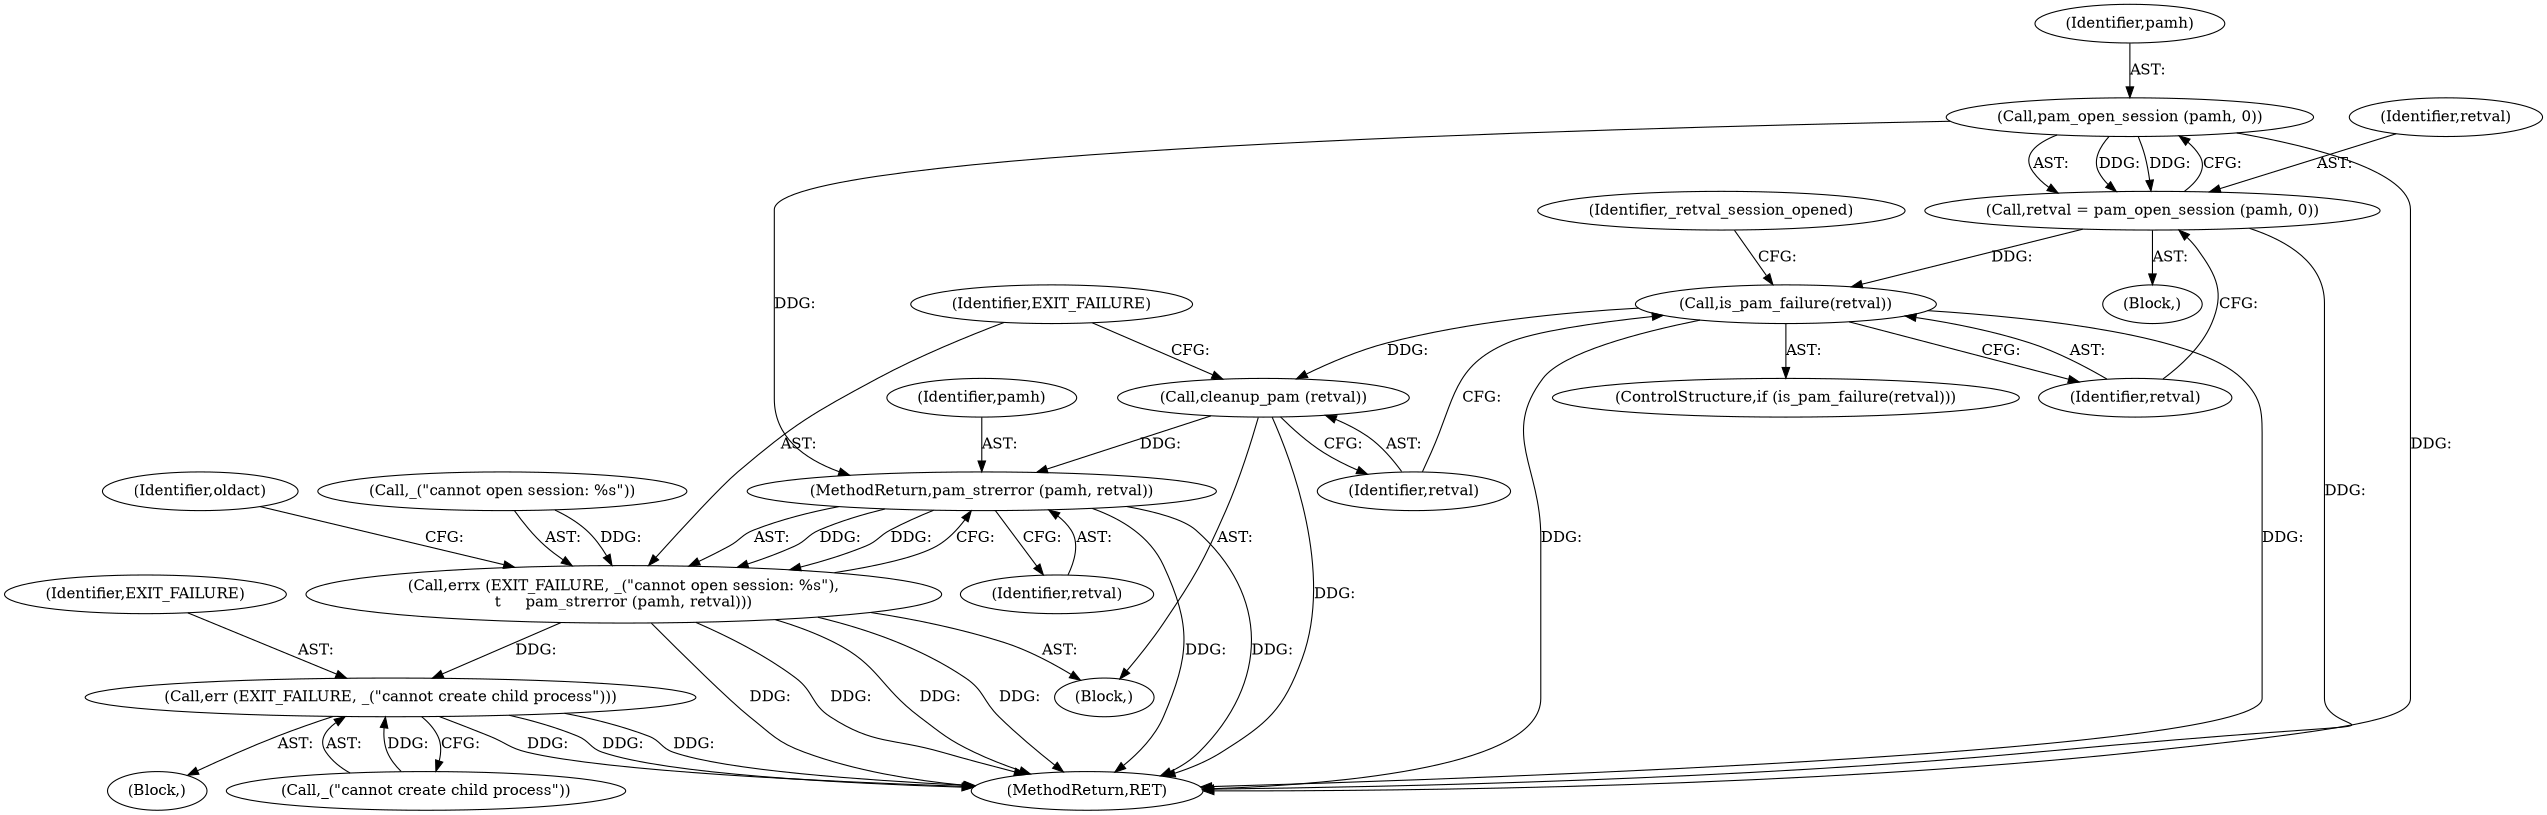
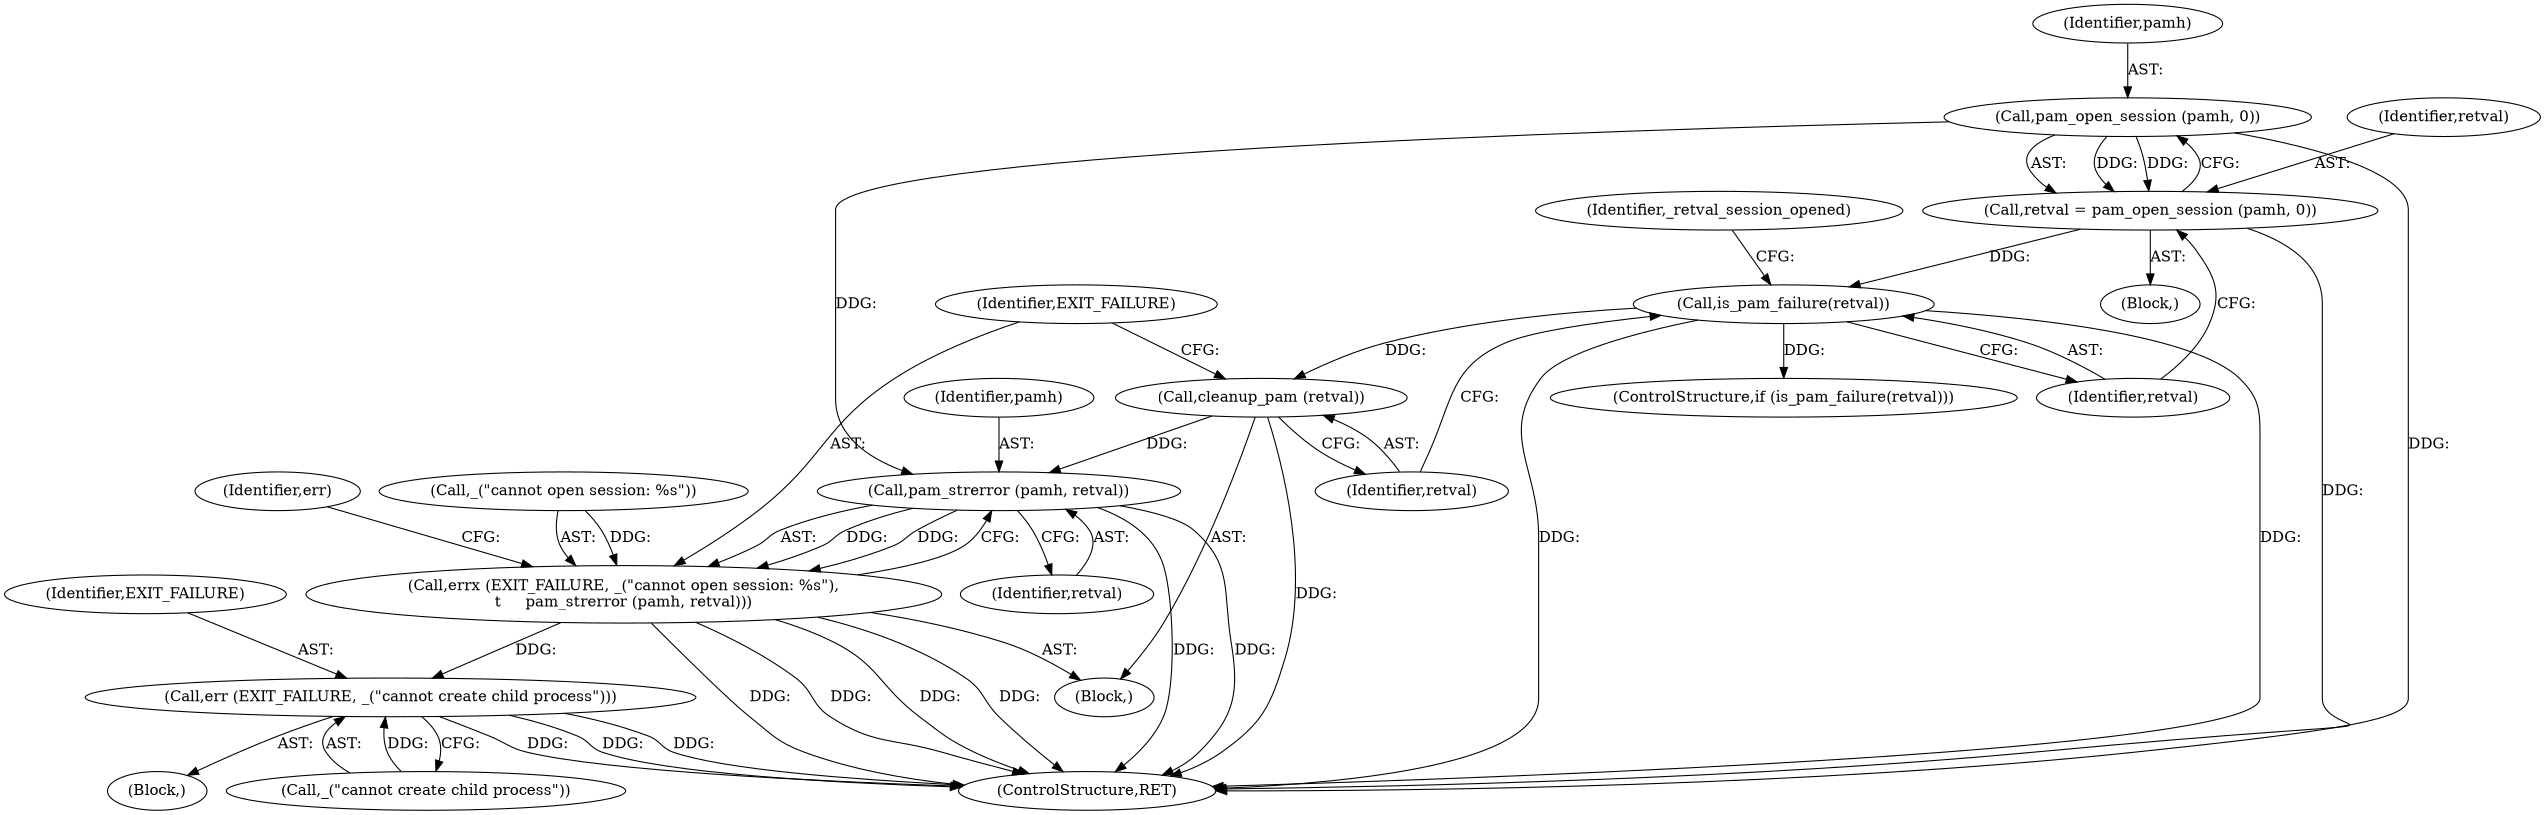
edge "(Call,is_pam_failure(retval))" -> "(ControlStructure,if (is_pam_failure(retval)))": label "AST: " -> "DDG: "
node "(Identifier,oldact)": label "(Identifier,oldact)" -> "(Identifier,err)"
node "(MethodReturn,pam_strerror (pamh, retval))": label "(MethodReturn,pam_strerror (pamh, retval))" -> "(Call,pam_strerror (pamh, retval))"
node "(MethodReturn,RET)": label "(MethodReturn,RET)" -> "(ControlStructure,RET)"
